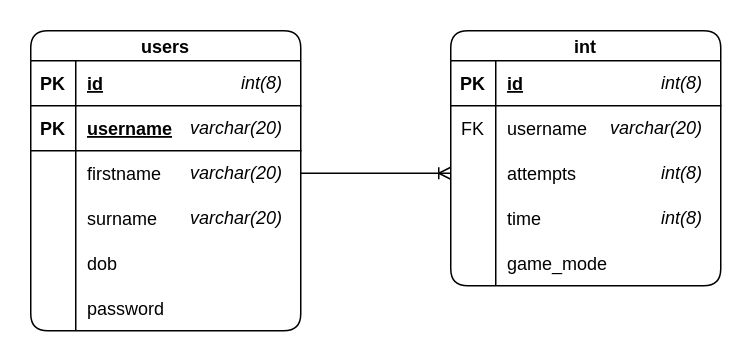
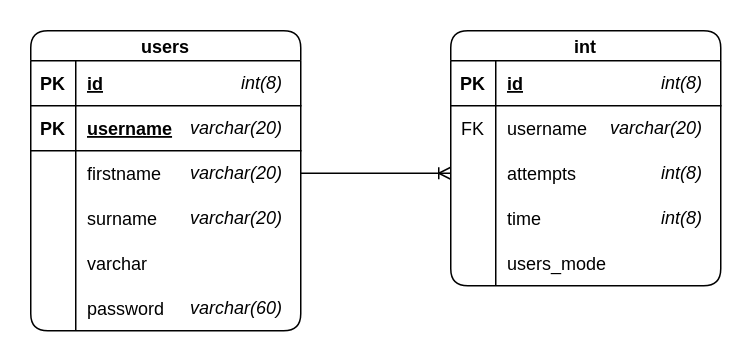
node "dob": label "dob" -> "varchar"
node "game_mode": label "game_mode" -> "users_mode"
node "varchar(60)": added
